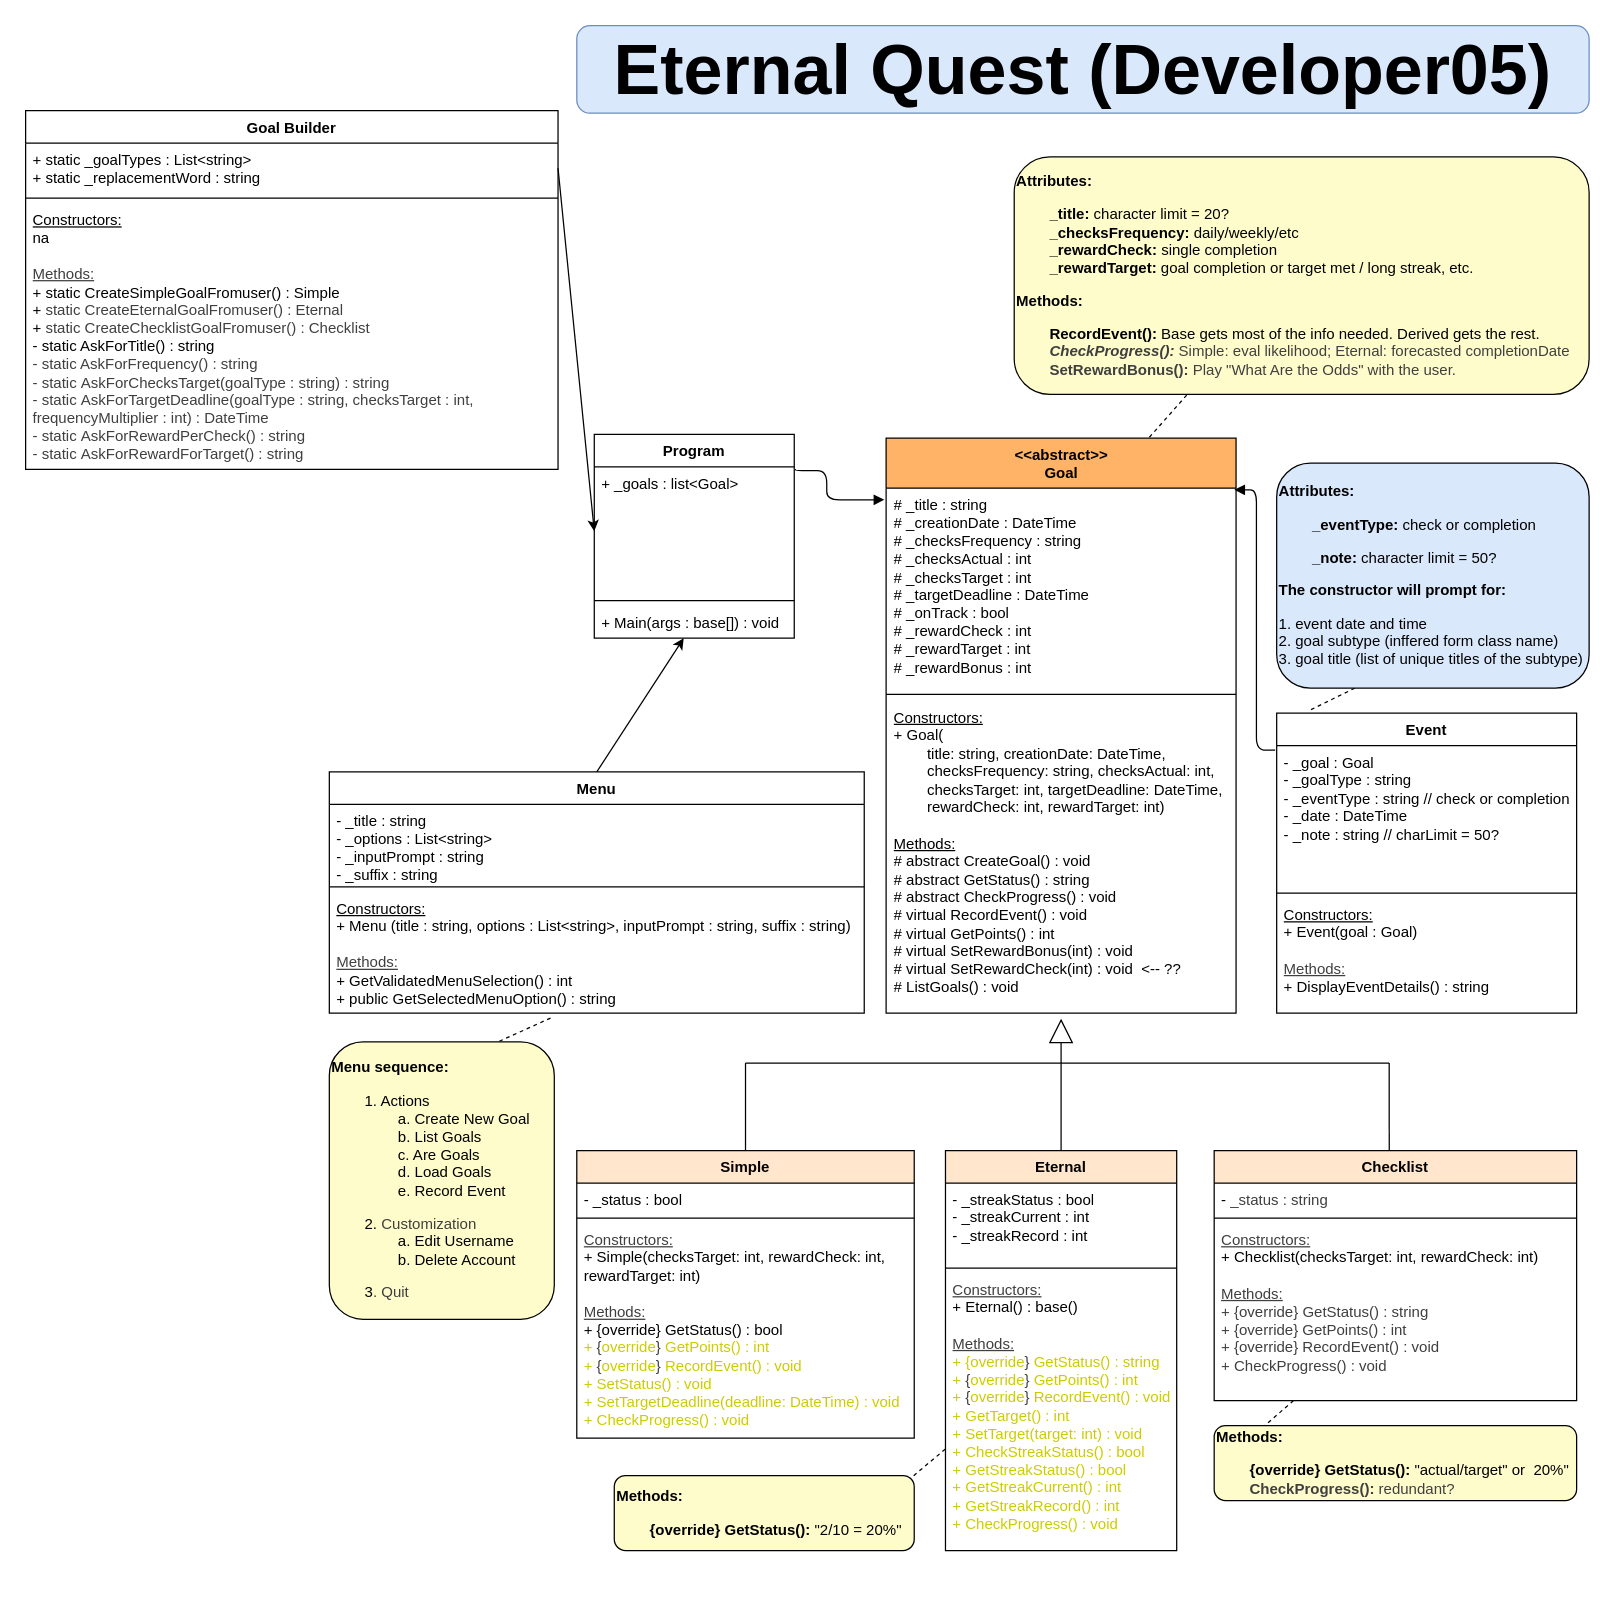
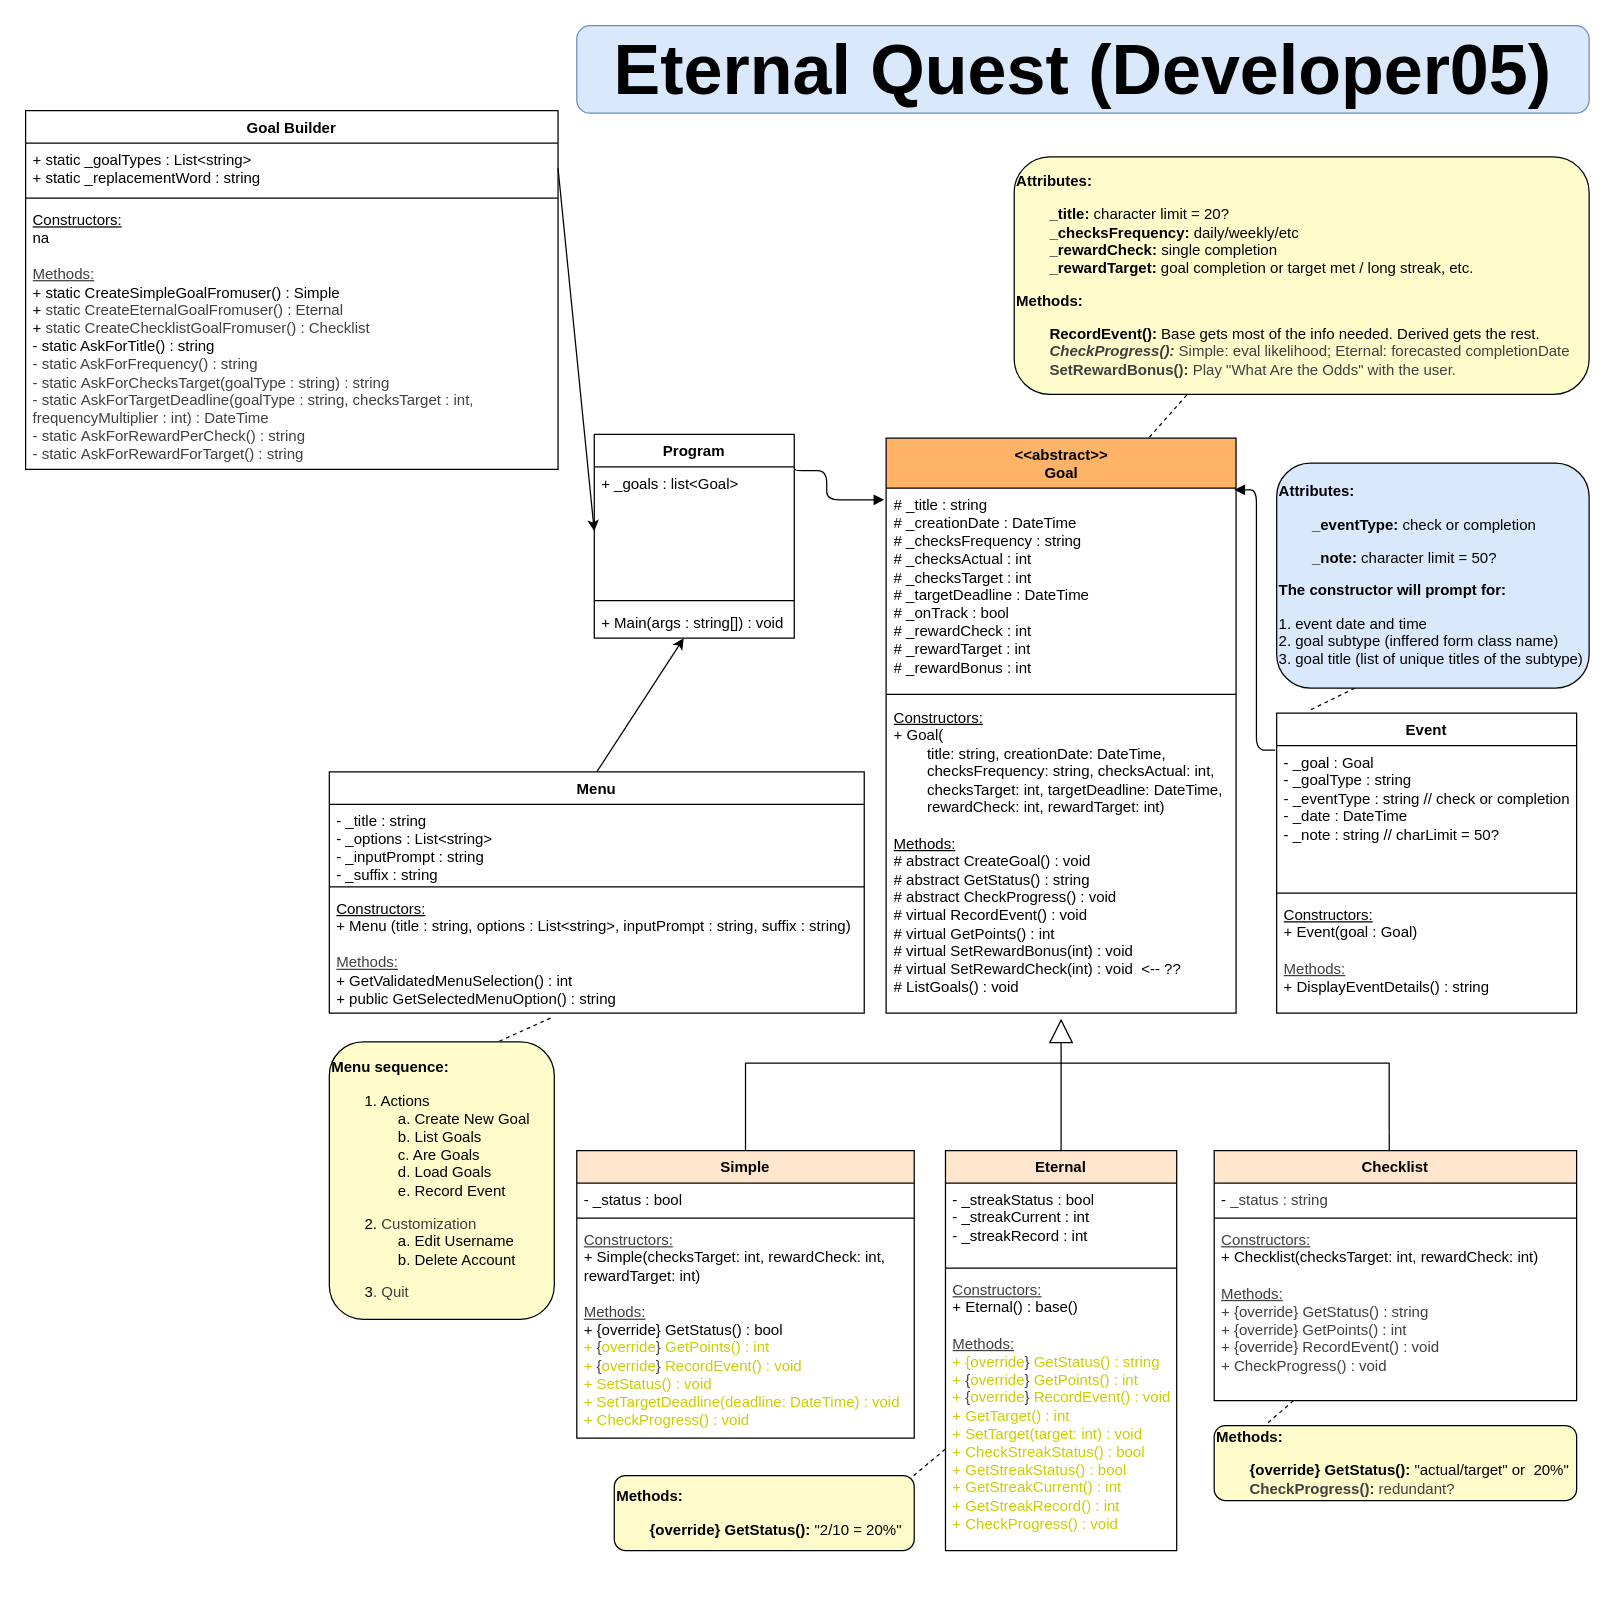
node "+ Main(args : base[]) : void": label "+ Main(args : base[]) : void" -> "+ Main(args : string[]) : void"
